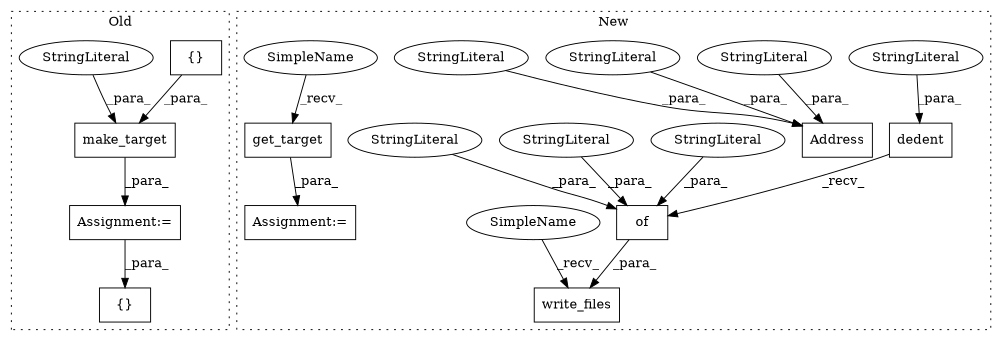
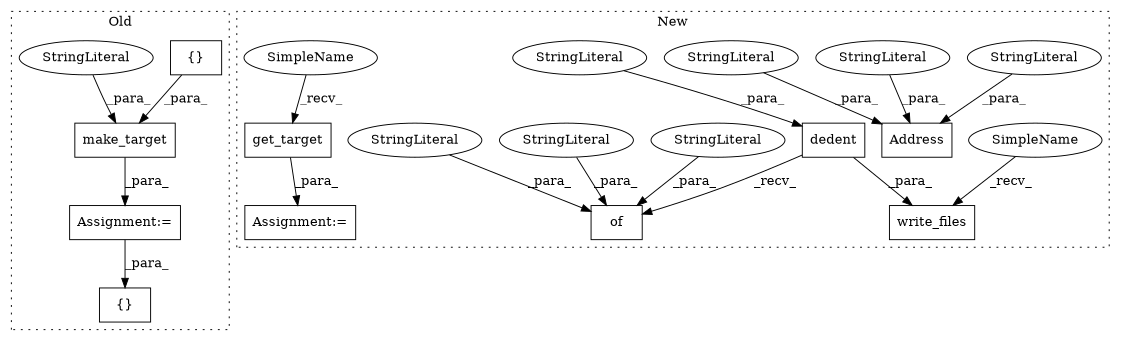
edge "of" -> "write_files": now "dedent" -> "write_files"
